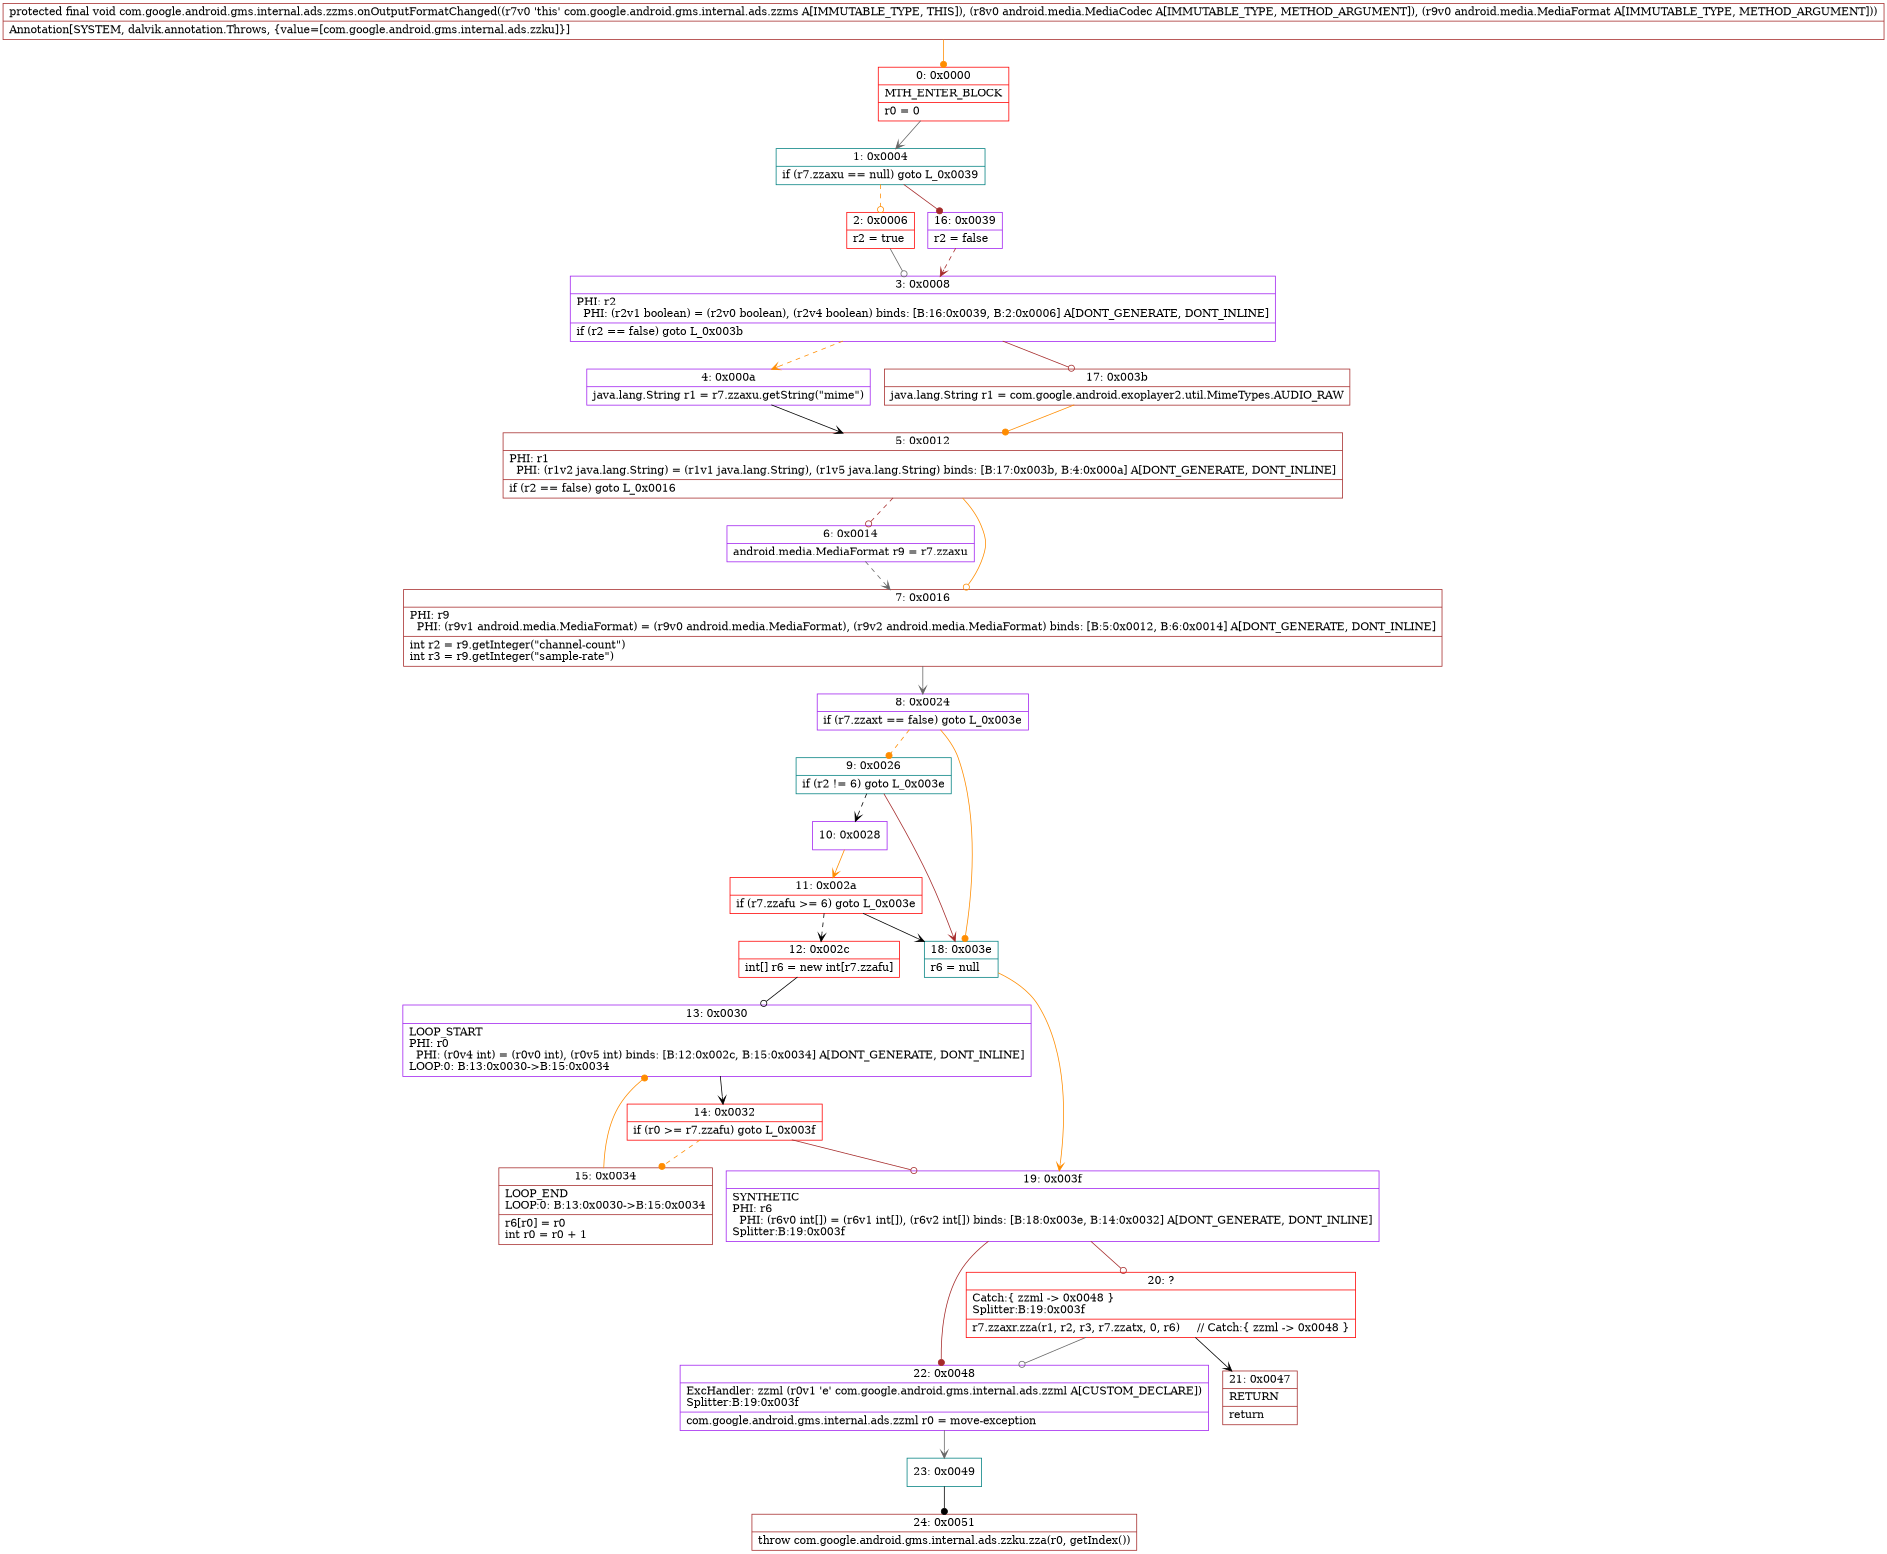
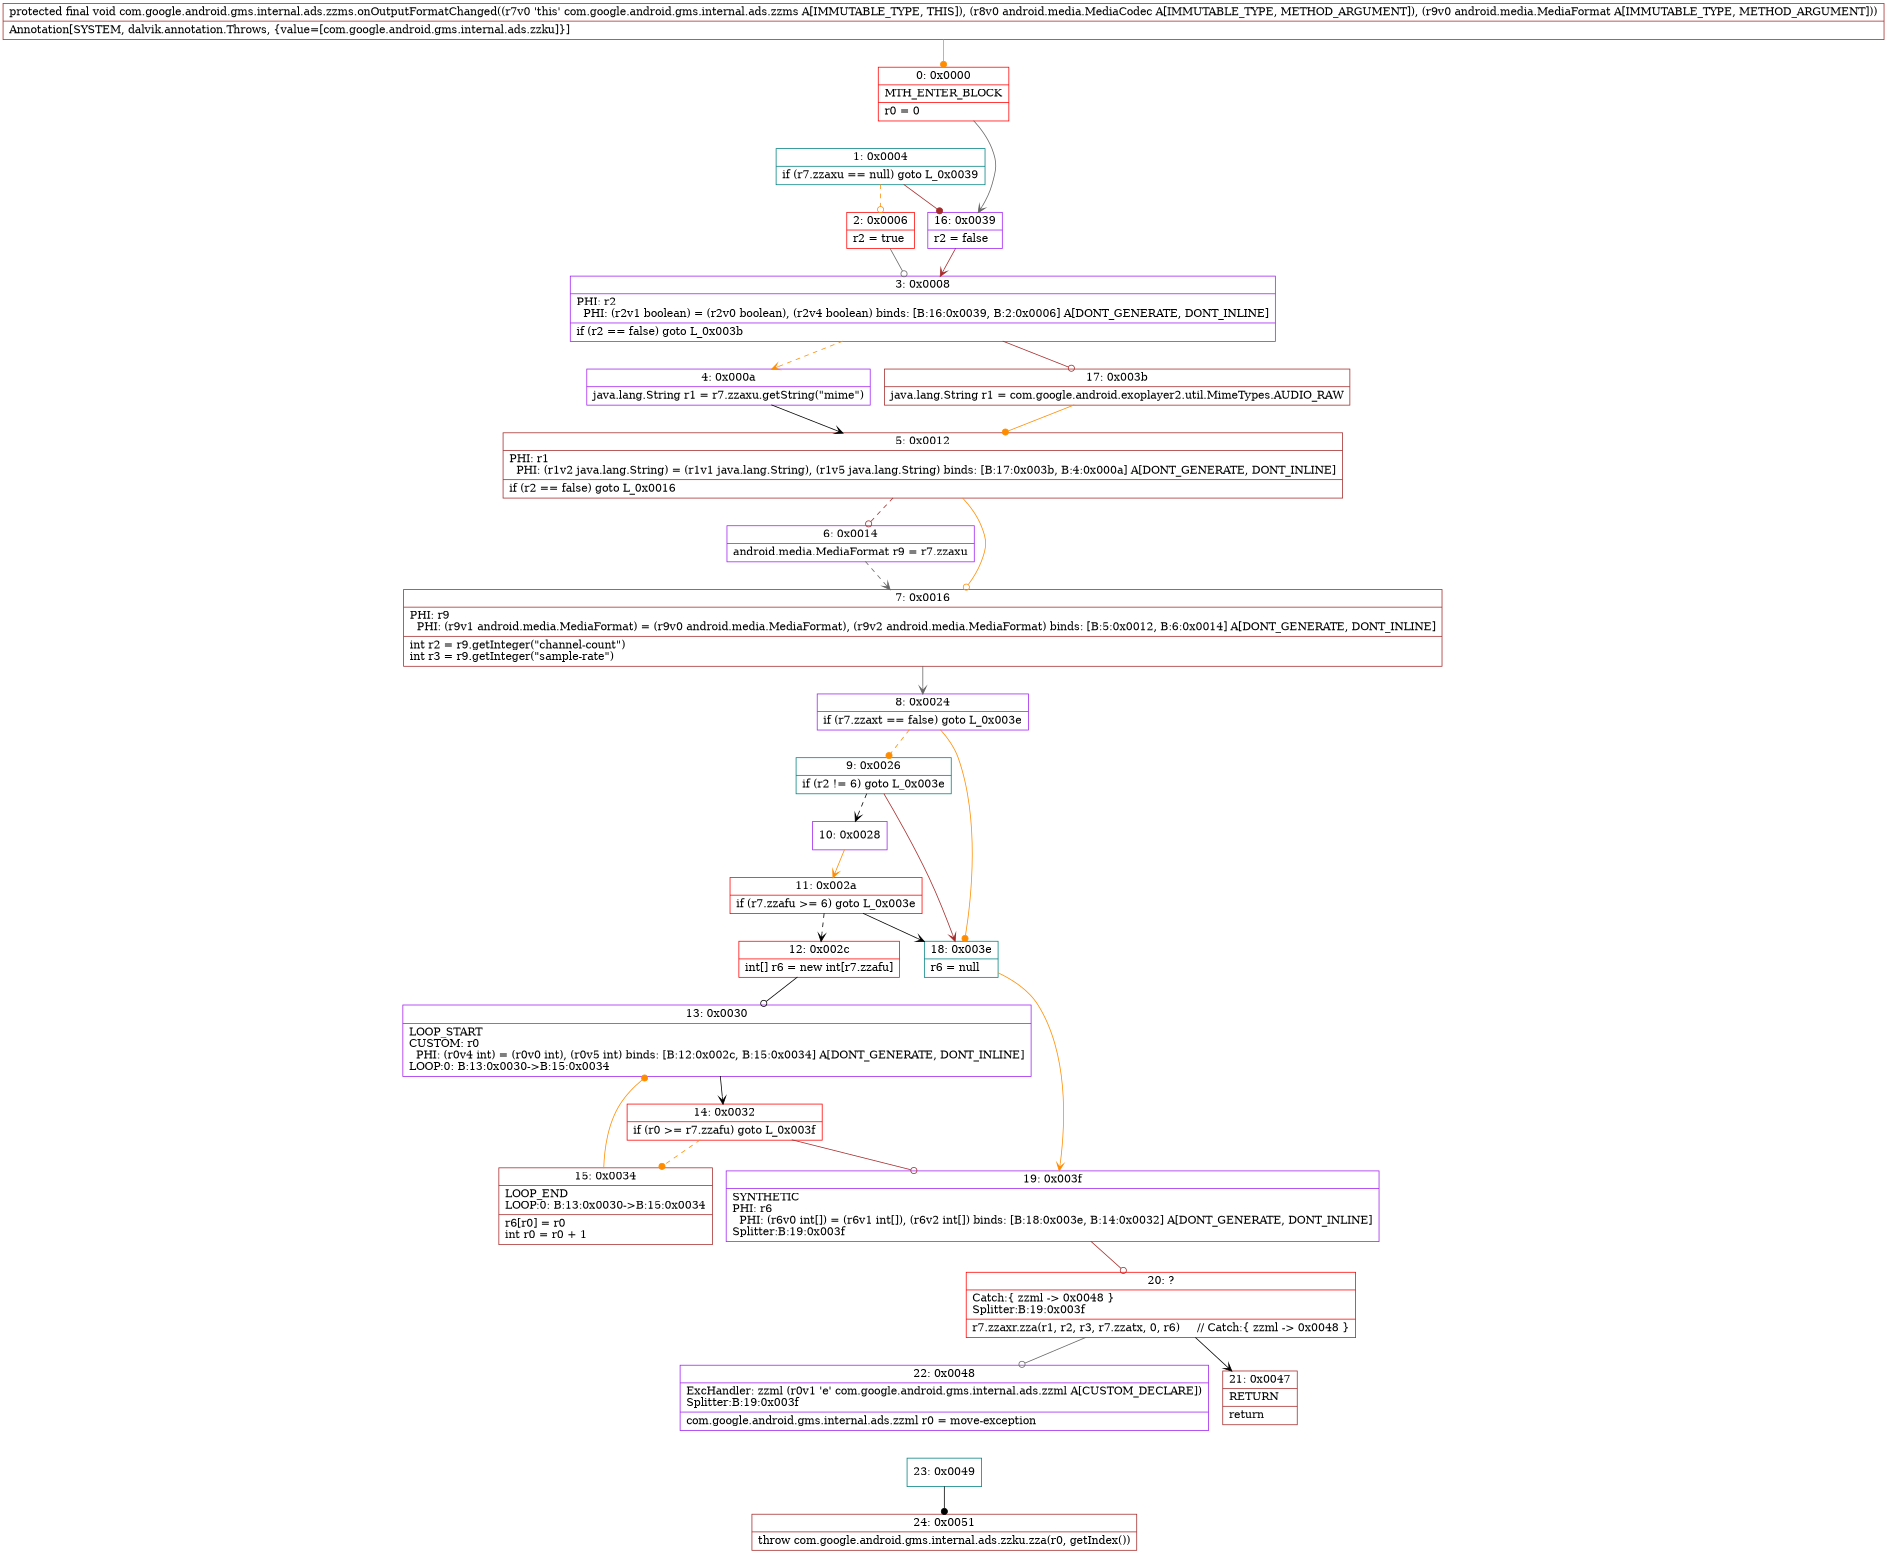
edge "0: 0x0000" -> "1: 0x0004": now "0: 0x0000" -> "16: 0x0039"
edge "16: 0x0039" -> "3: 0x0008": style dashed -> solid
node "13: 0x0030": text "PHI: r0" -> "CUSTOM: r0"
edge "19: 0x003f" -> "22: 0x0048": removed
edge "22: 0x0048" -> "23: 0x0049": removed
